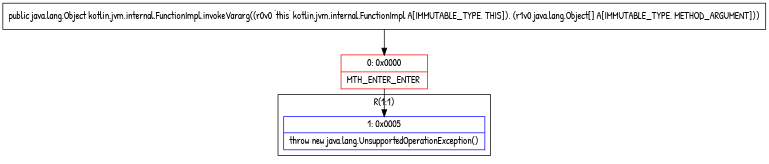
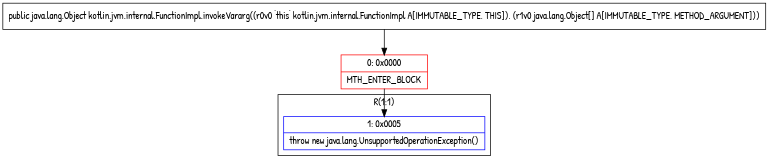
node "0: 0x0000": text "MTH_ENTER_ENTER" -> "MTH_ENTER_BLOCK"
